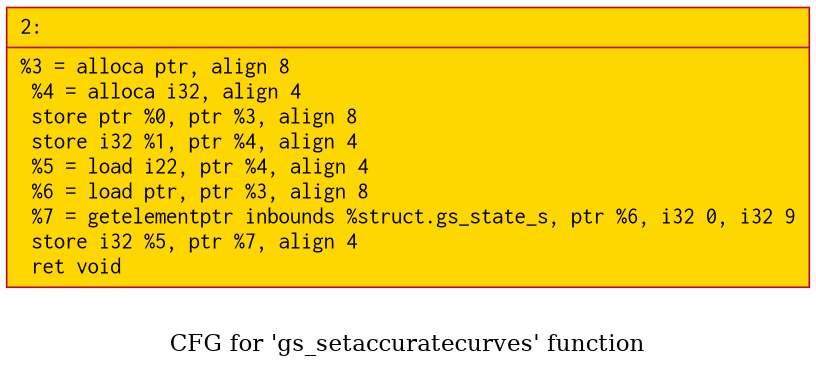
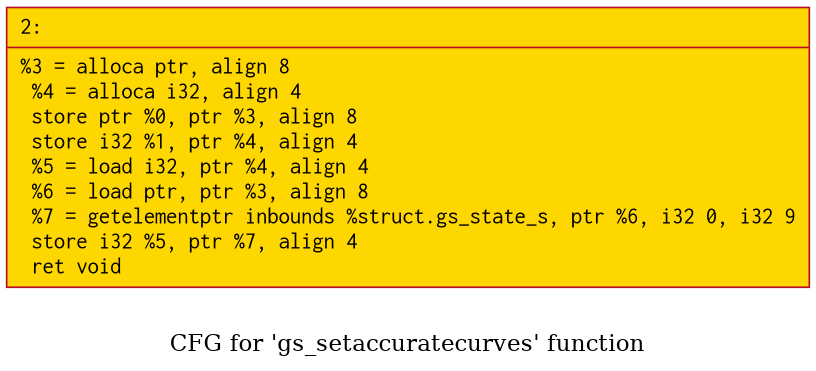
node "2:": text "%5 = load i22, ptr %4, align 4" -> "%5 = load i32, ptr %4, align 4"
